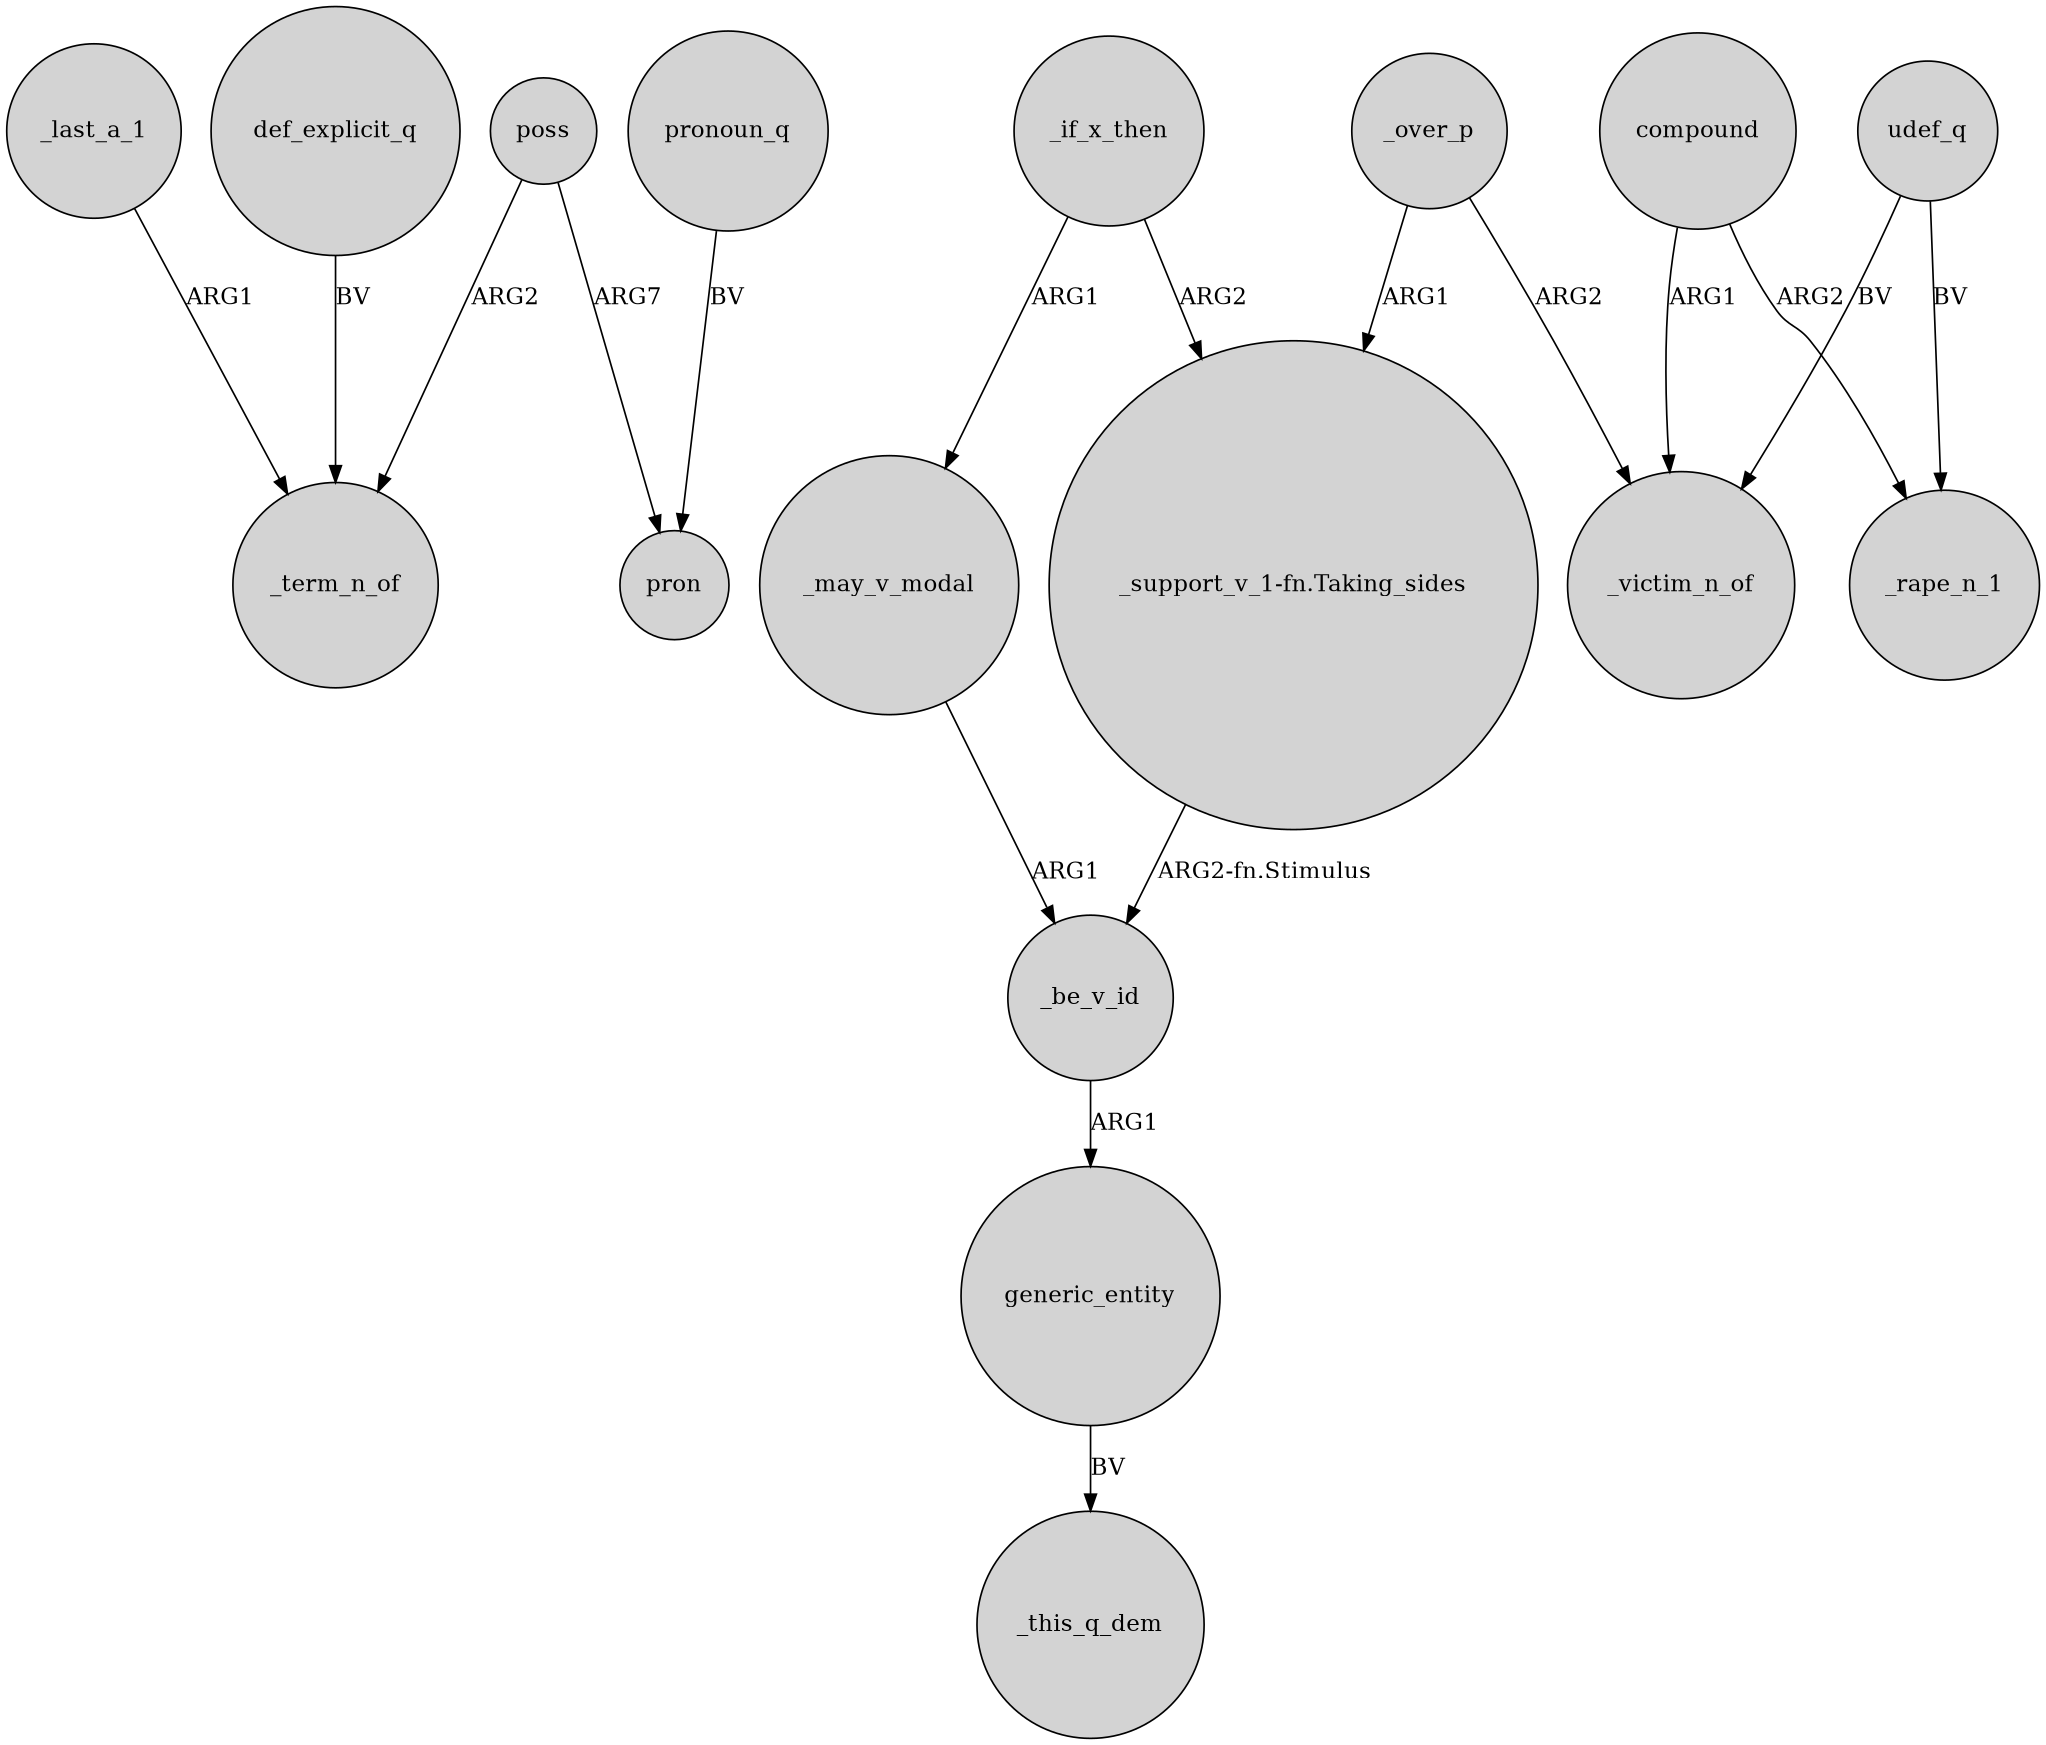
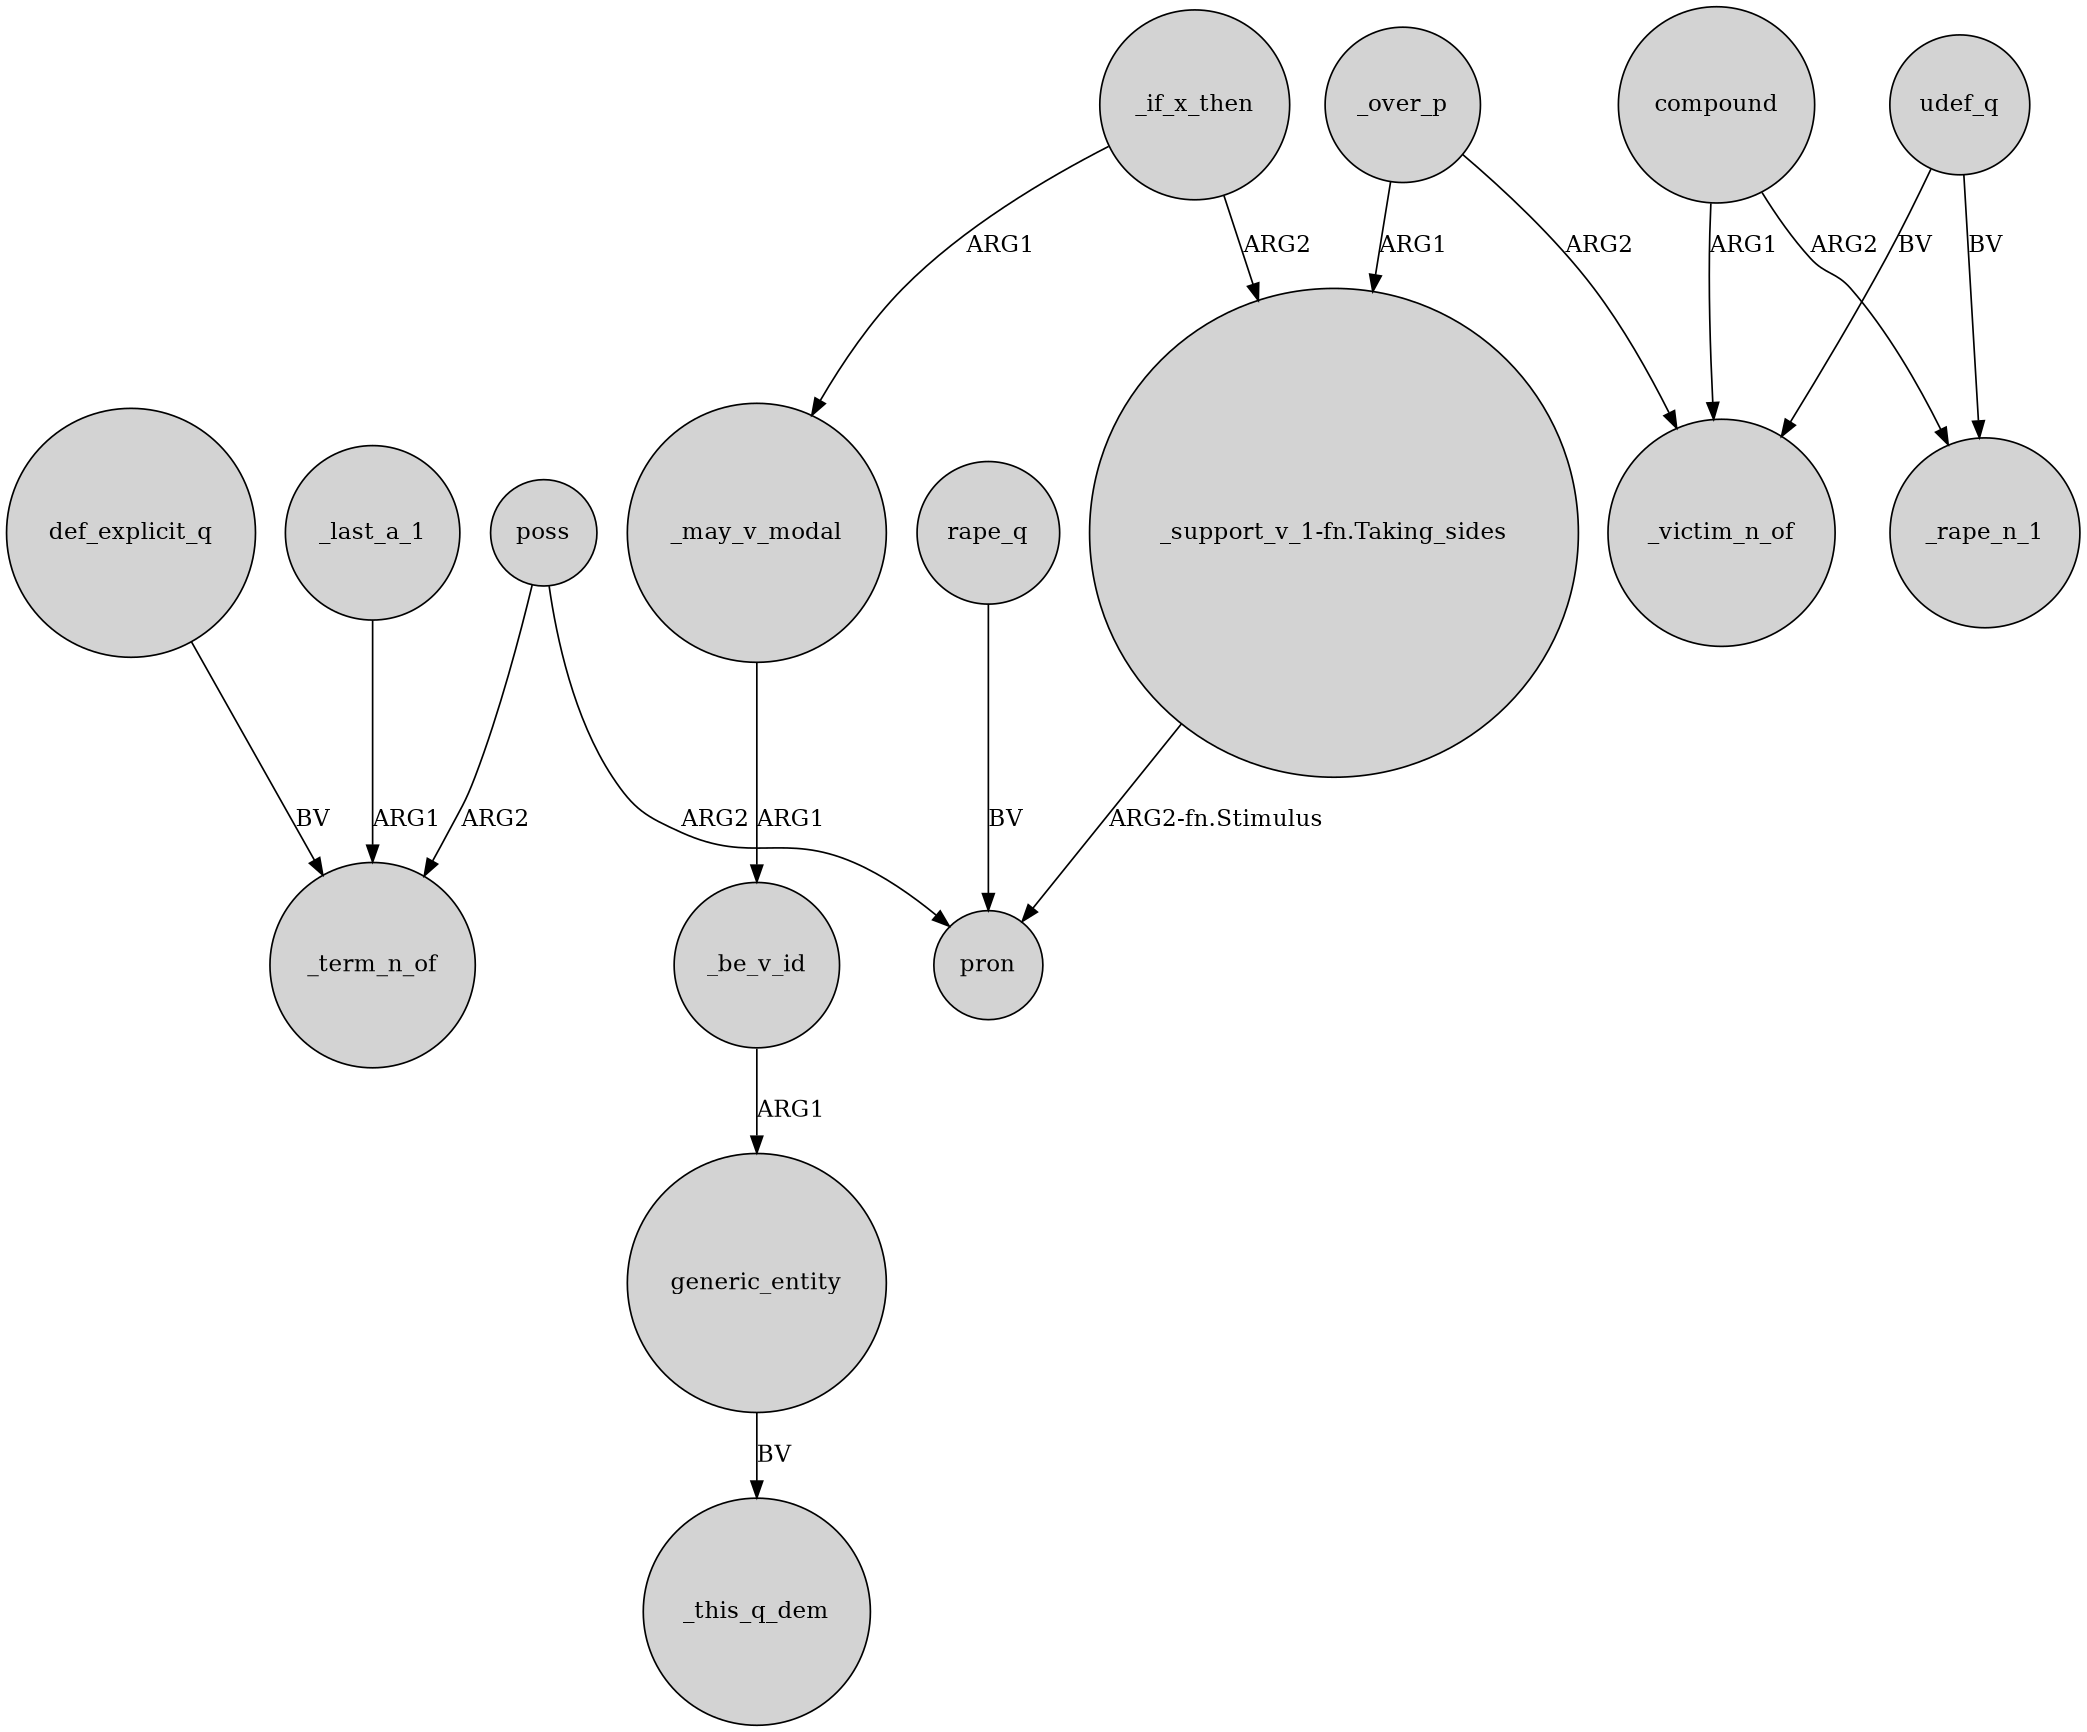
node "pronoun_q": label "pronoun_q" -> "rape_q"
edge "poss" -> "pron": label "ARG7" -> "ARG2"
edge "_support_v_1-fn.Taking_sides" -> "_be_v_id": now "_support_v_1-fn.Taking_sides" -> "pron"
